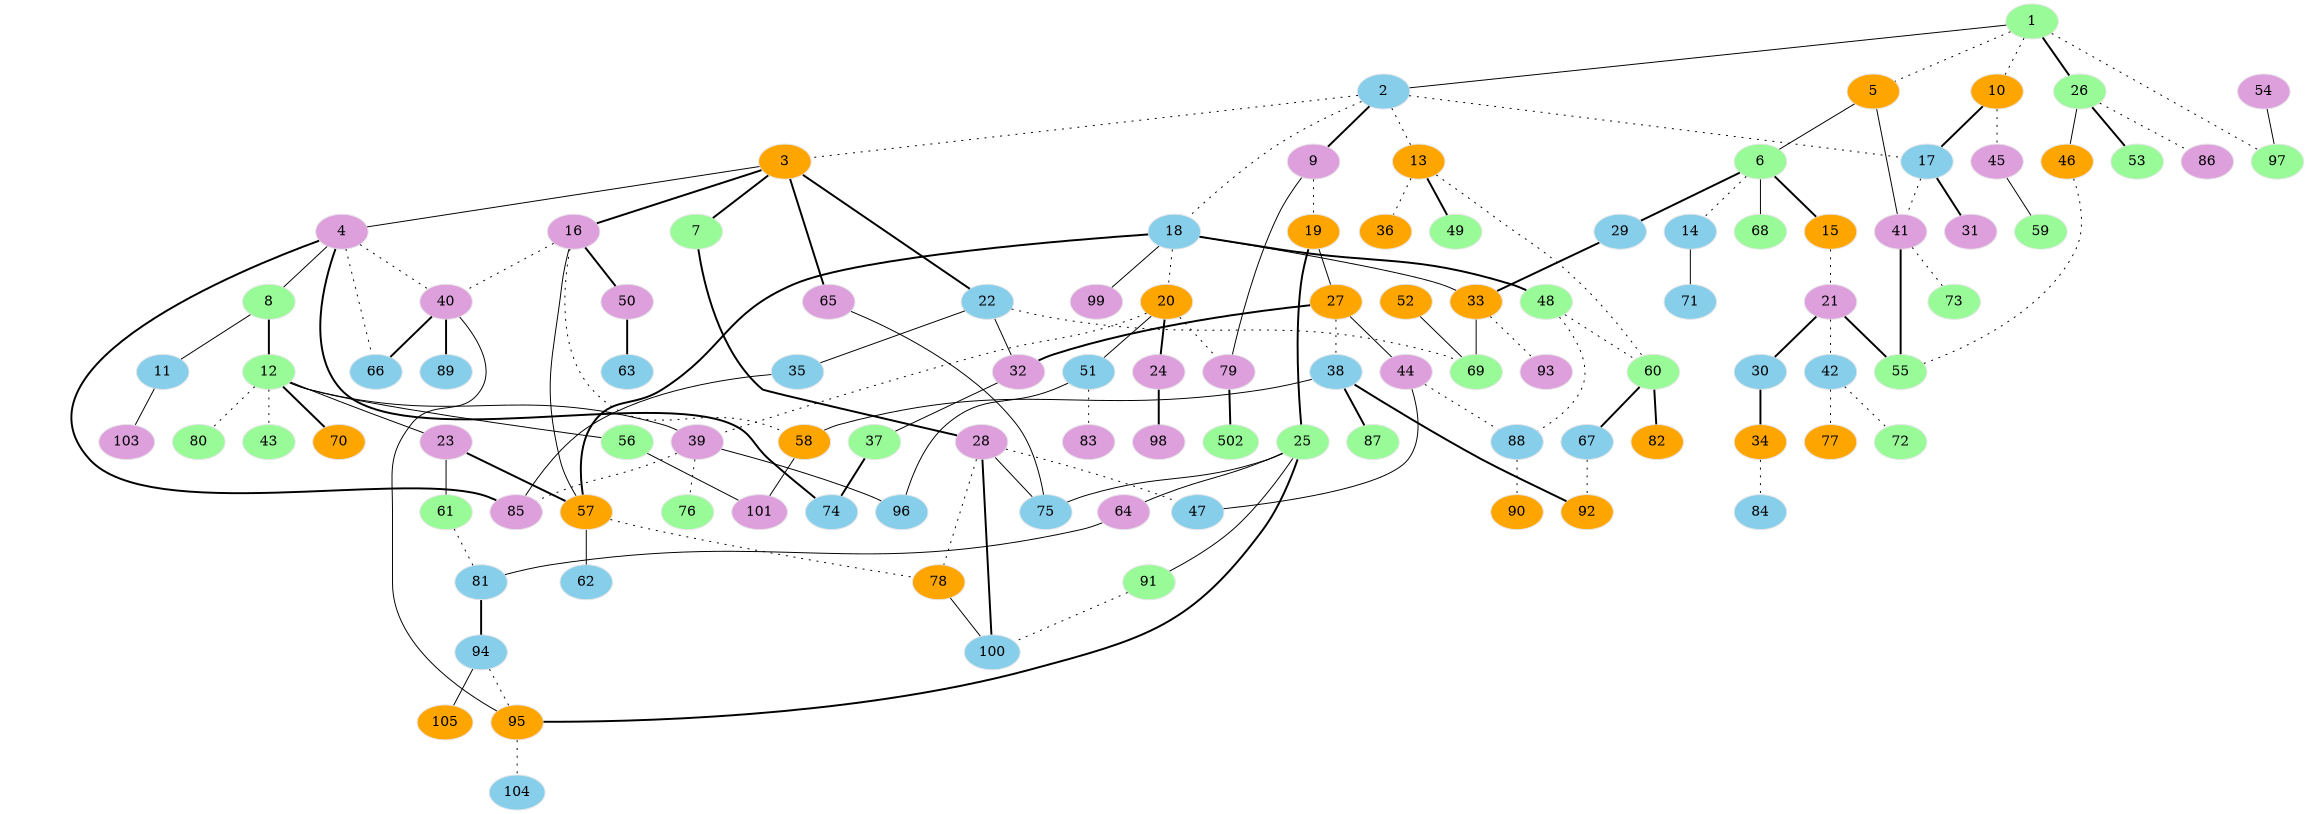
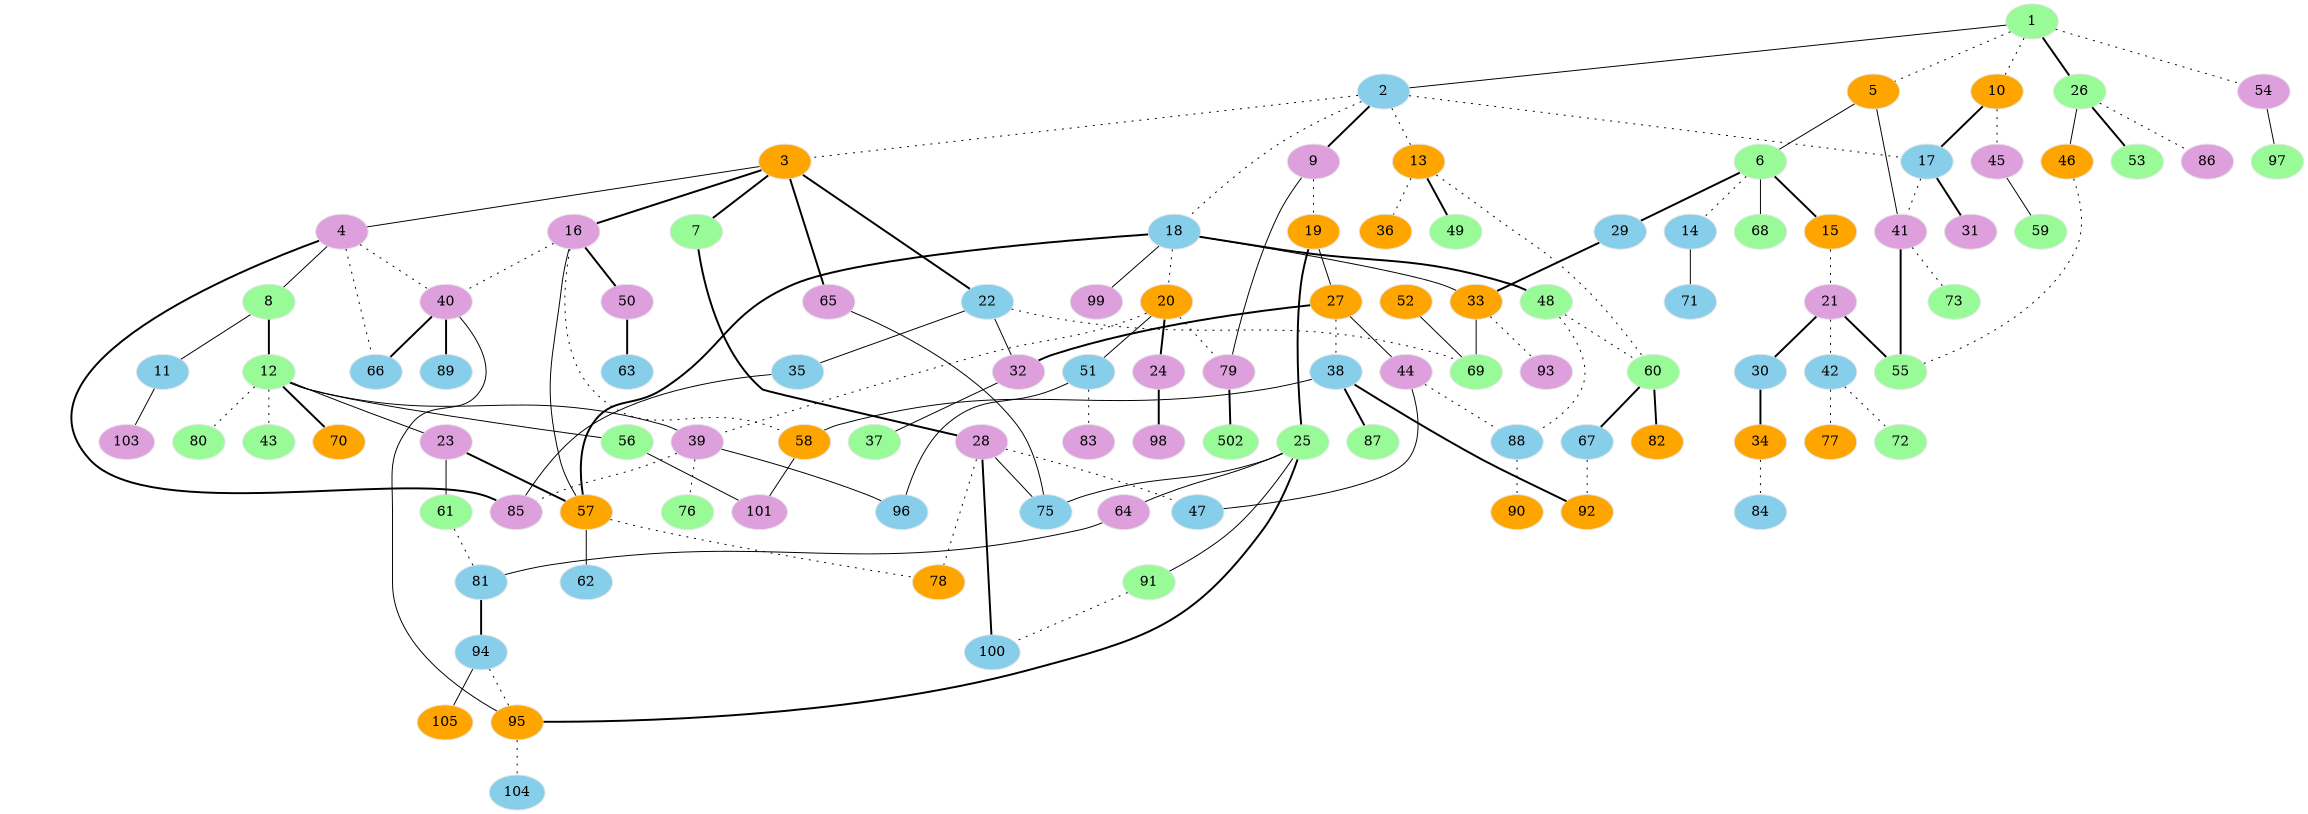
edge "1" -- "97": now "1" -- "54"
node "74": removed
edge "78" -- "100": removed
